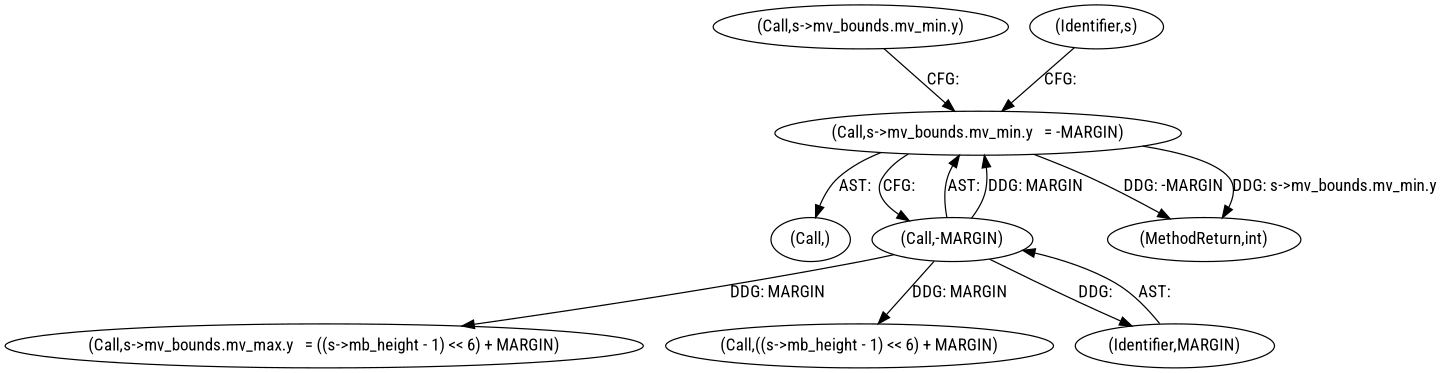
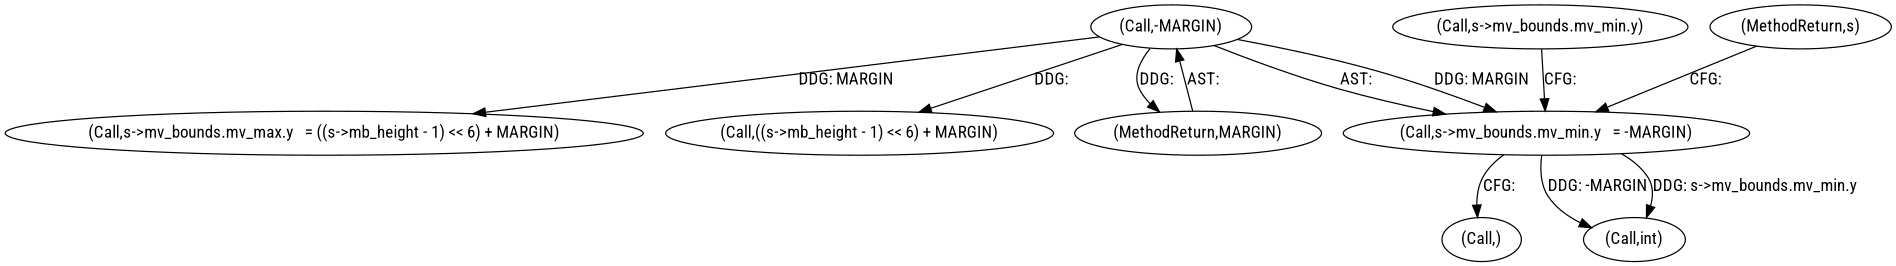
node "(Identifier,s)": label "(Identifier,s)" -> "(MethodReturn,s)"
edge "(Call,s->mv_bounds.mv_min.y   = -MARGIN)" -> "(Call,-MARGIN)": removed, label "CFG:"
edge "(Call,s->mv_bounds.mv_min.y   = -MARGIN)" -> "(Call,)": label "AST: " -> "CFG: "
node "(MethodReturn,int)": label "(MethodReturn,int)" -> "(Call,int)"
edge "(Call,-MARGIN)" -> "(Call,((s->mb_height - 1) << 6) + MARGIN)": label "DDG: MARGIN" -> "DDG: "
node "(Identifier,MARGIN)": label "(Identifier,MARGIN)" -> "(MethodReturn,MARGIN)"
